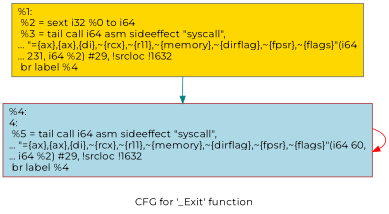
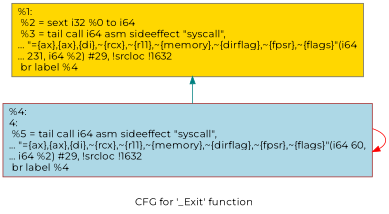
edge "%1:" -> "%4:": reversed
